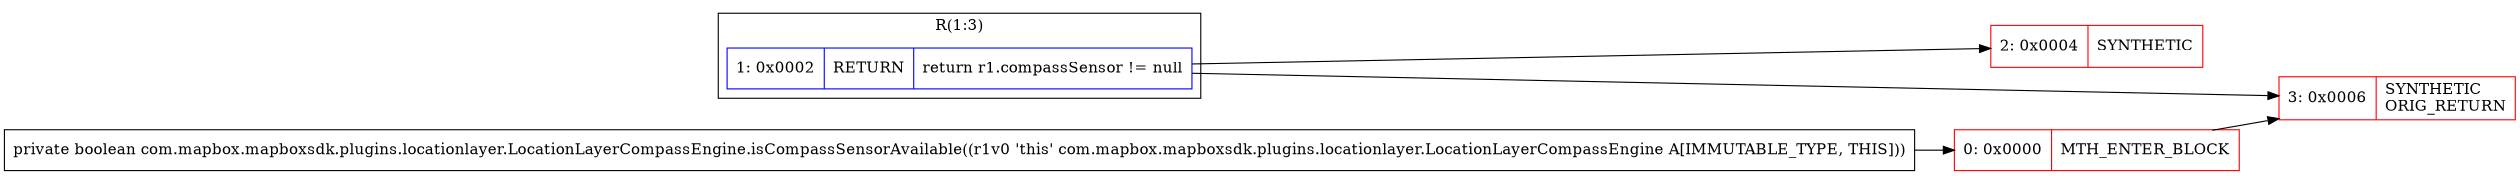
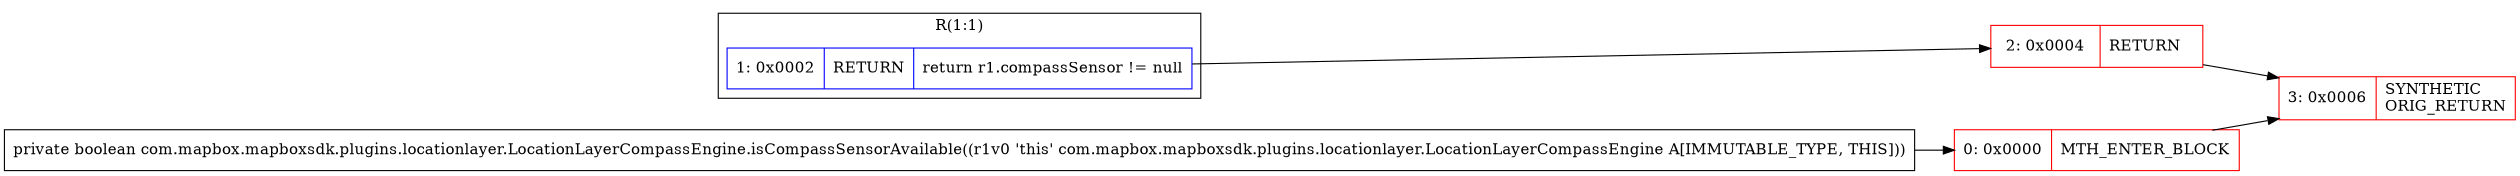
cluster "R(1:3)": label "R(1:3)" -> "R(1:1)"
node "2: 0x0004": text "SYNTHETIC" -> "RETURN"
edge "1: 0x0002" -> "3: 0x0006": now "2: 0x0004" -> "3: 0x0006"
